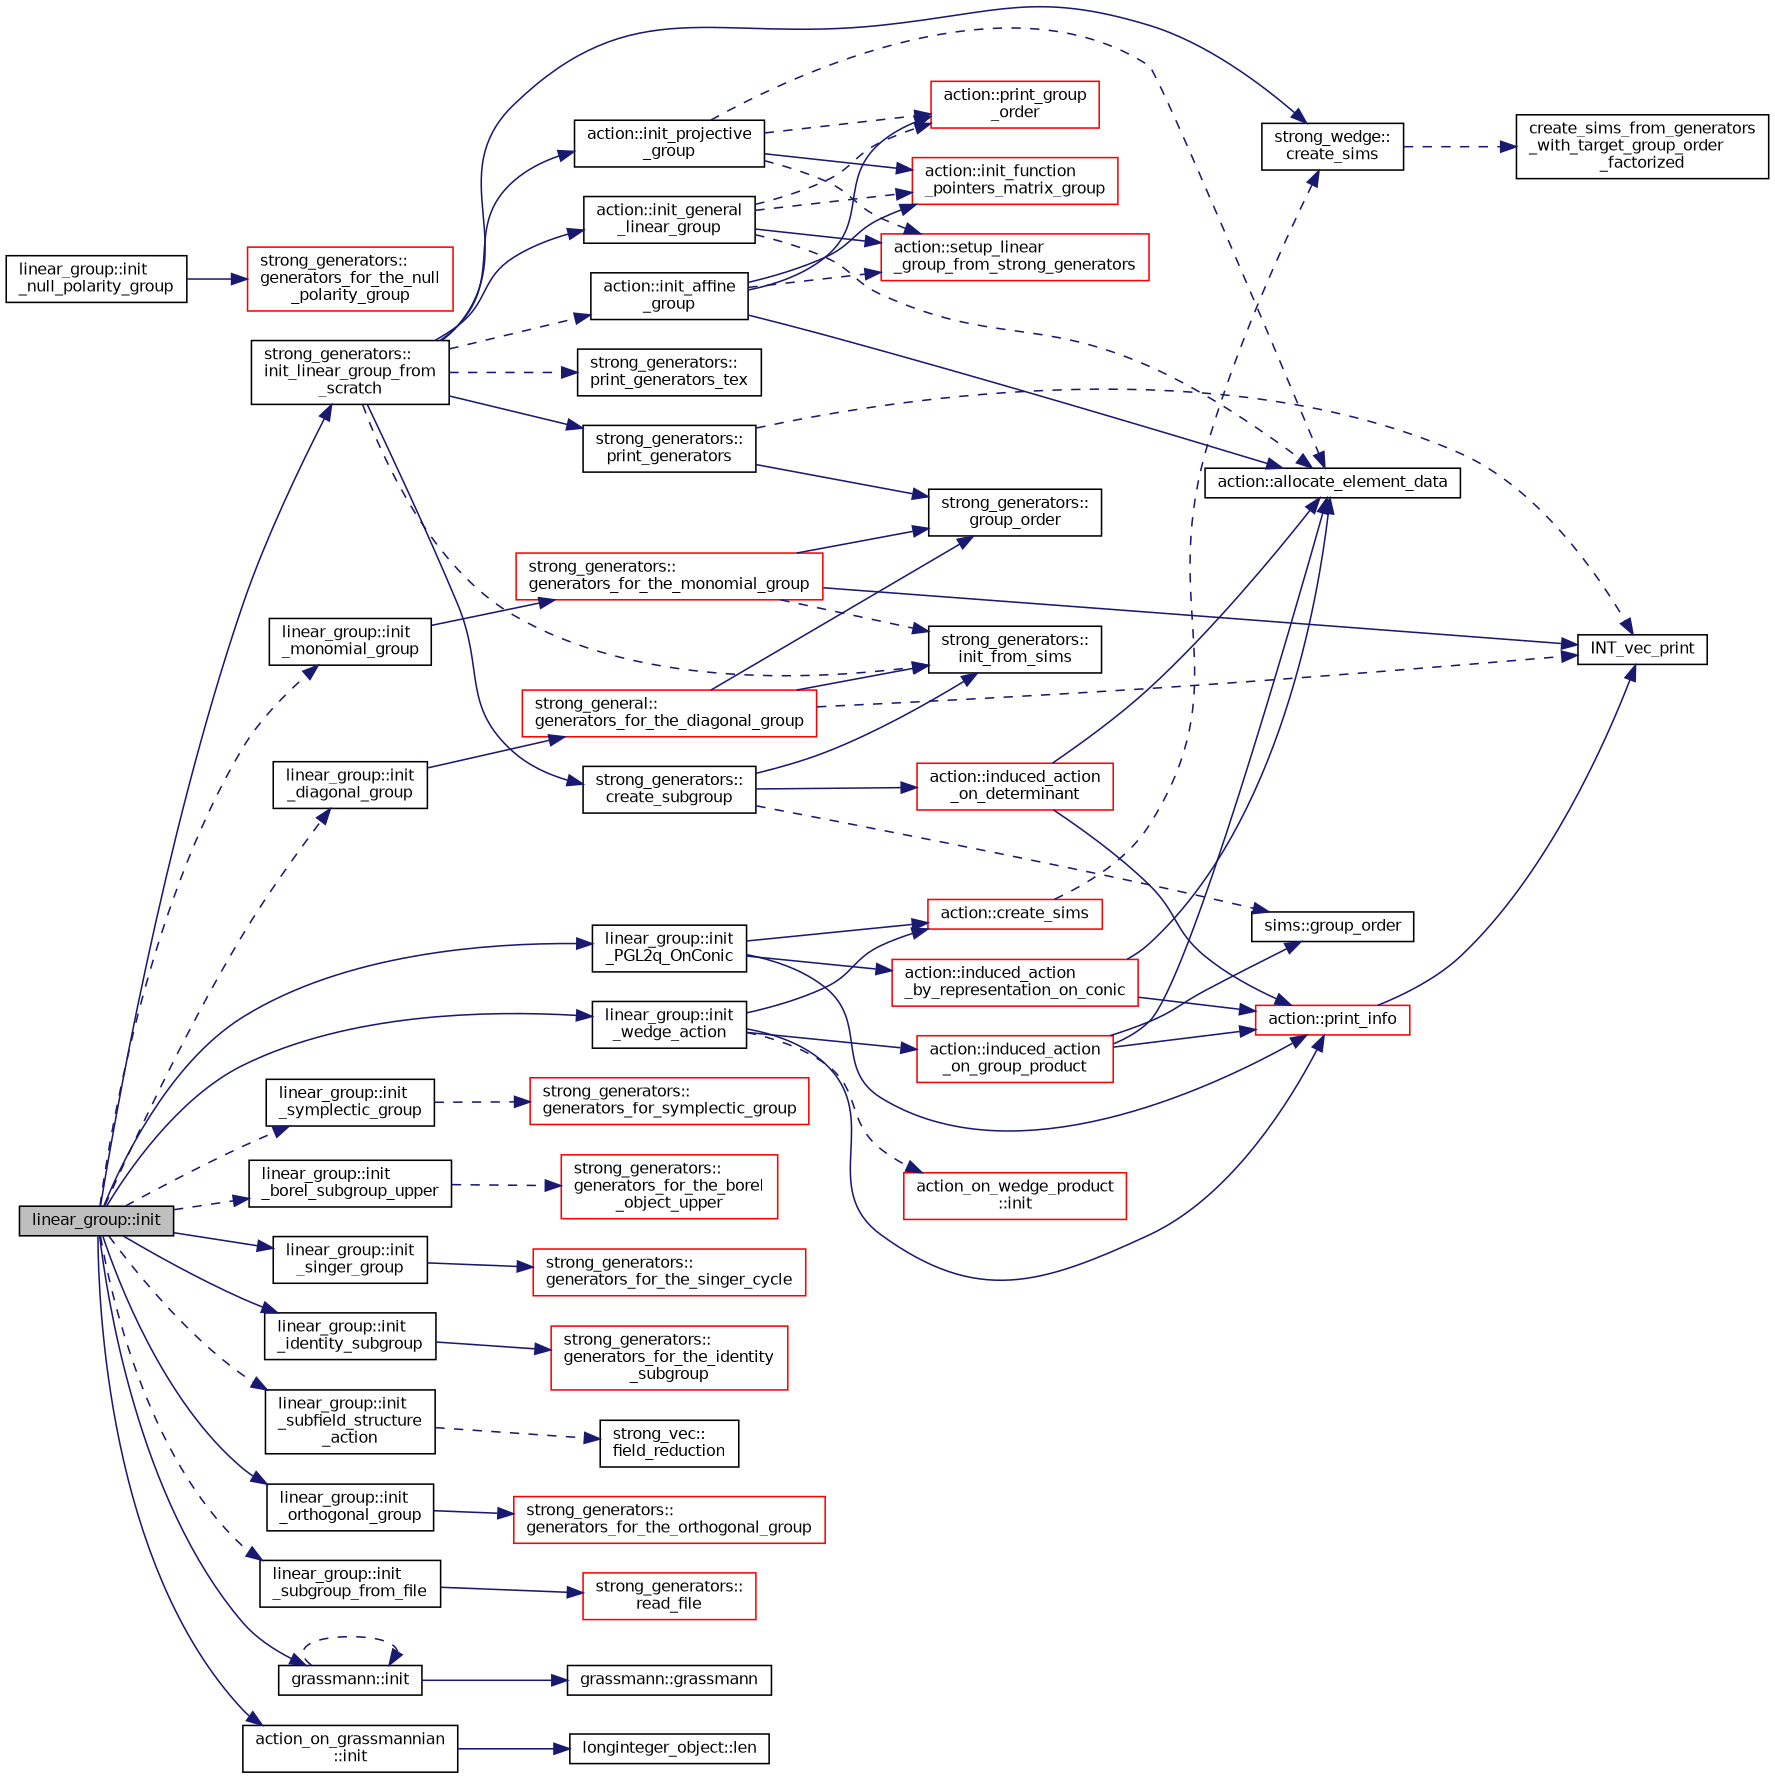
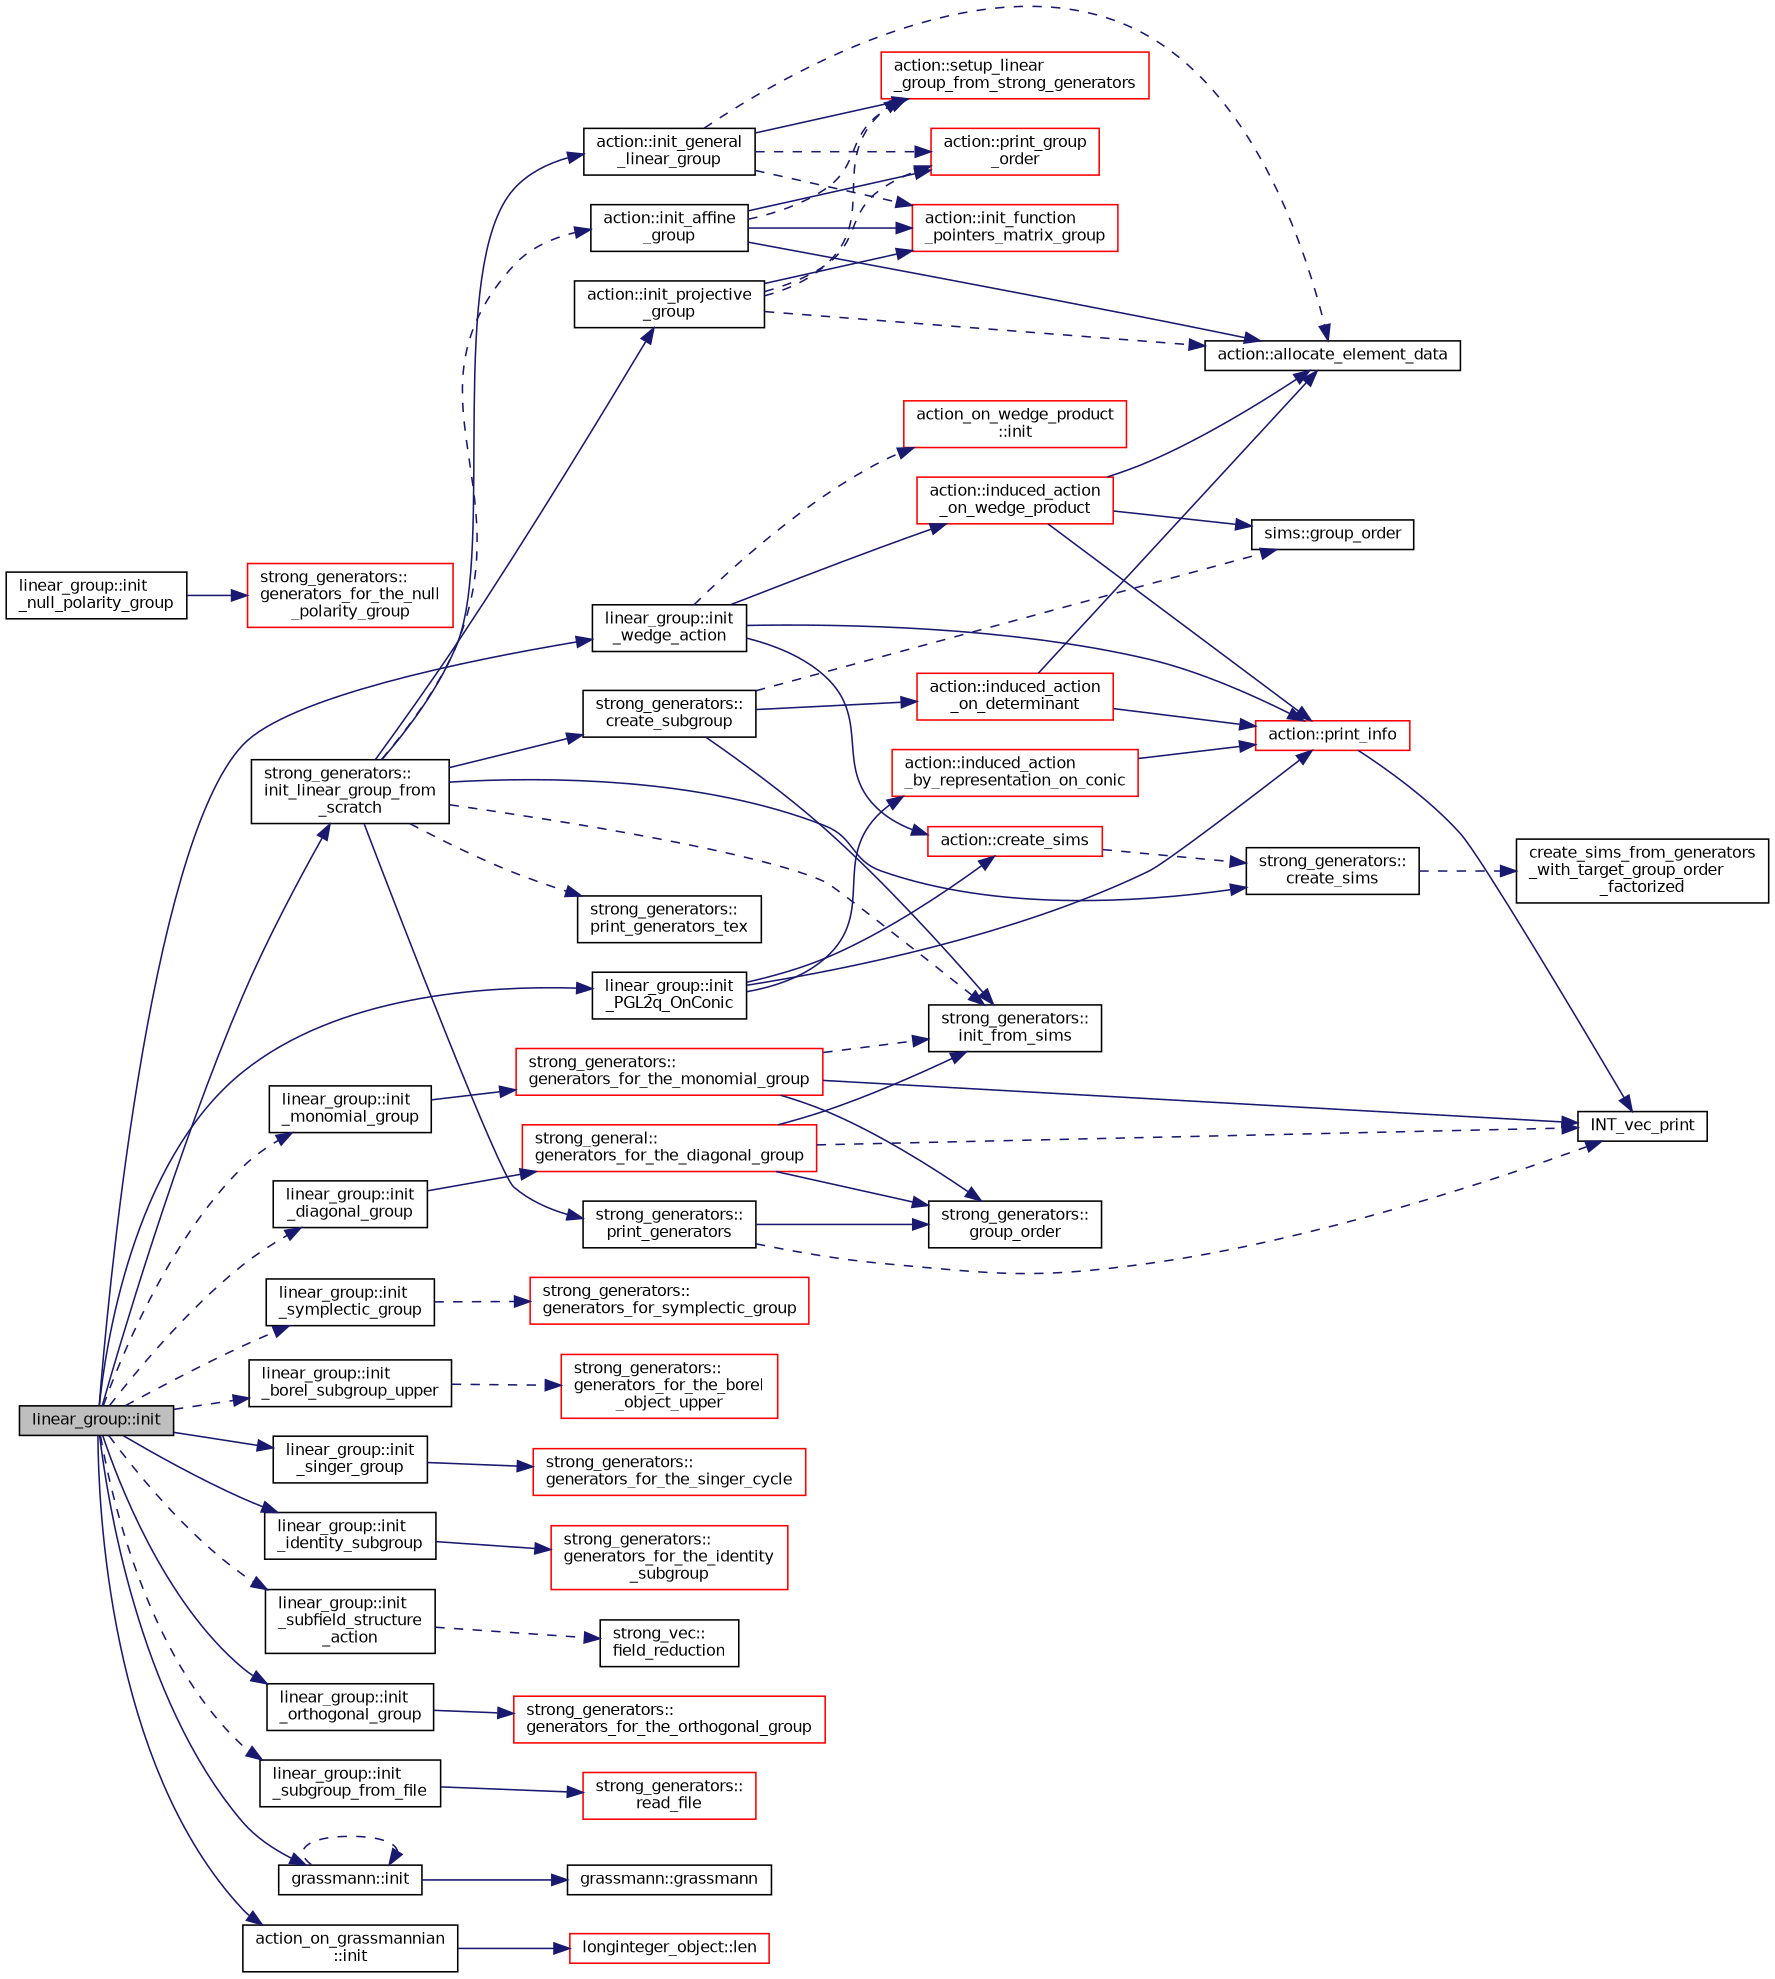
node "strong_wedge:: create_sims": label "strong_wedge:: create_sims" -> "strong_generators:: create_sims"
edge "action::induced_action _by_representation_on_conic" -> "action::allocate_element_data": removed
node "action::induced_action _on_group_product": label "action::induced_action _on_group_product" -> "action::induced_action _on_wedge_product"
node "longinteger_object::len": color black -> red
